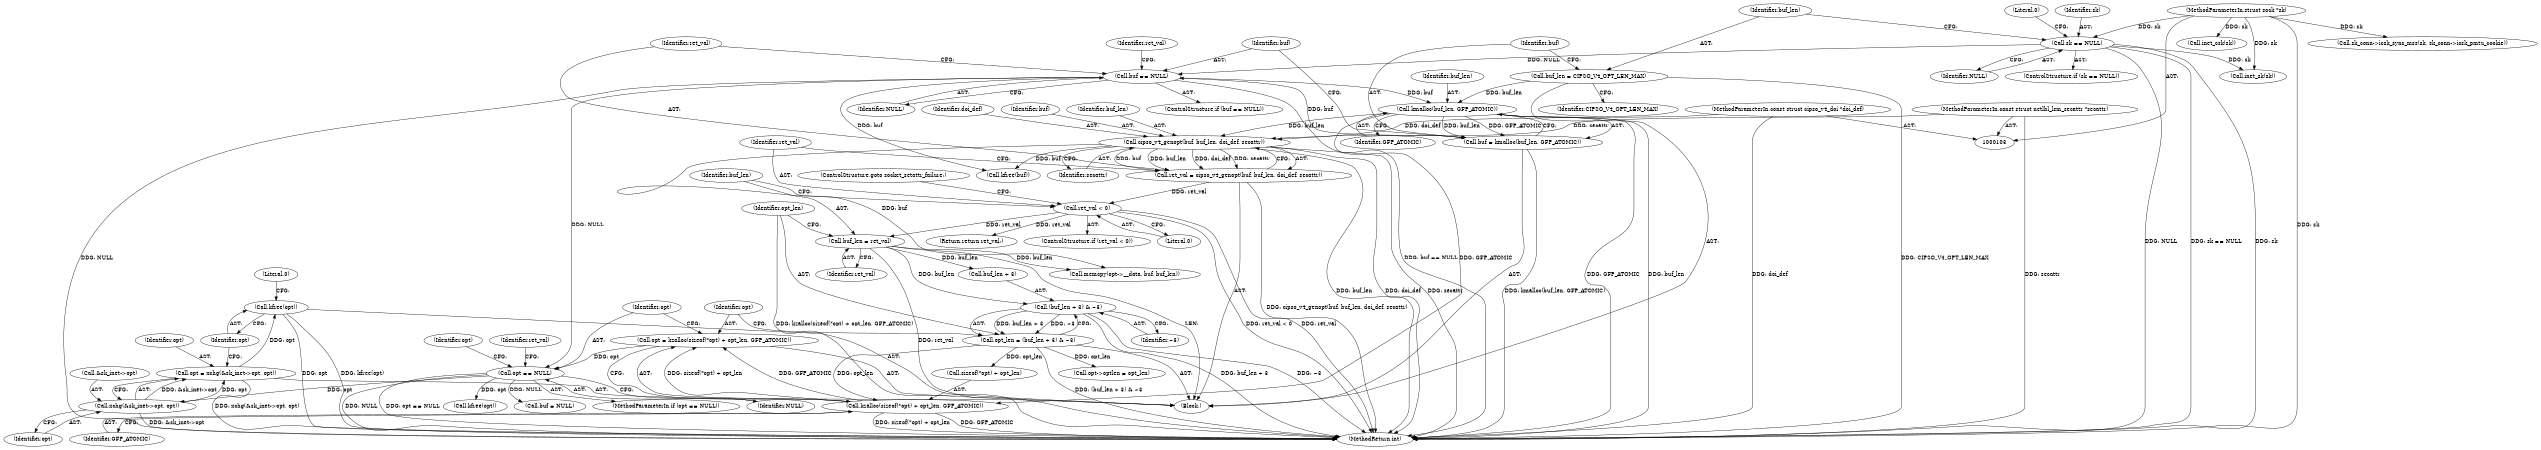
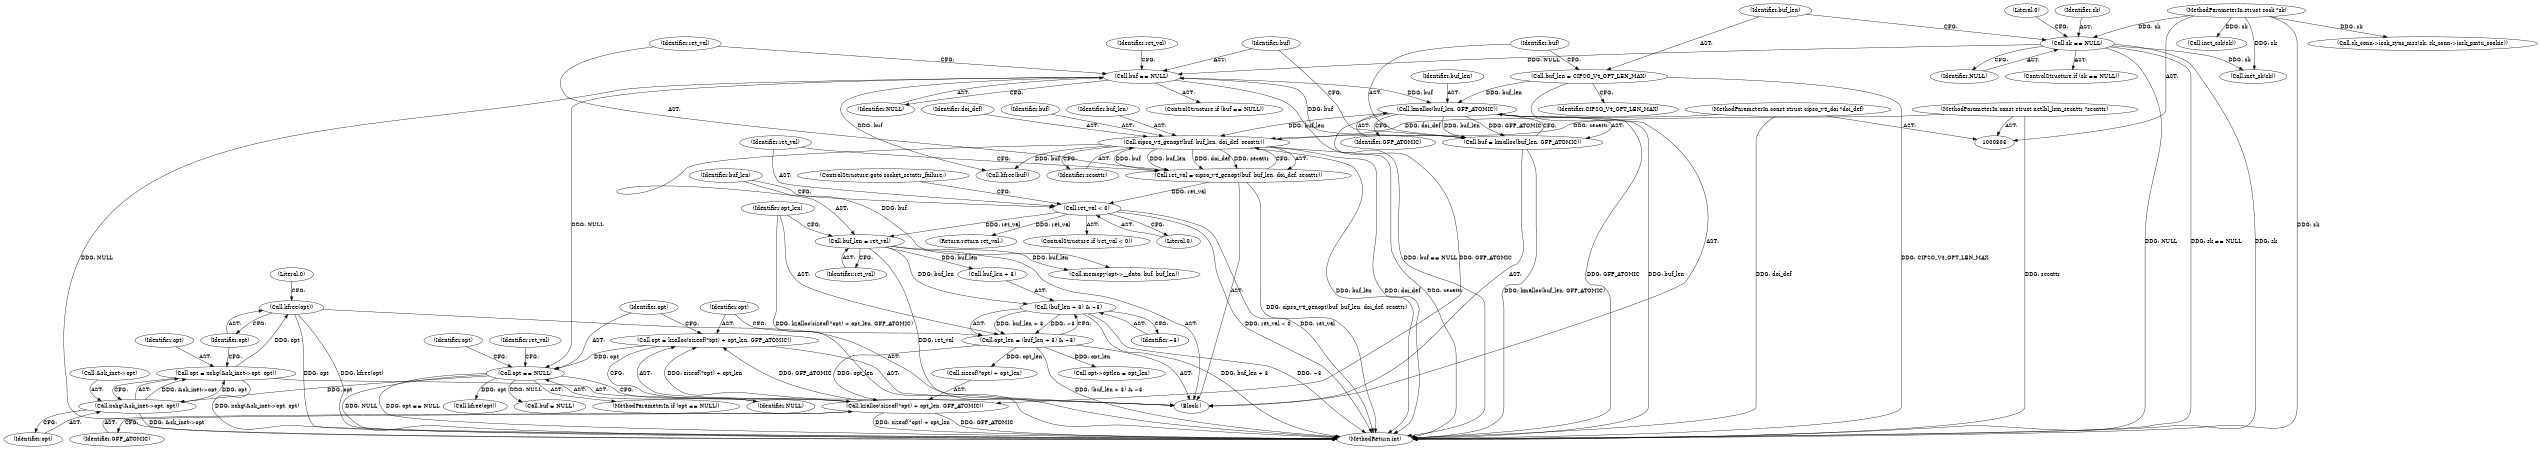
node "1000103": label "1000103" -> "1000803"
edge "(Call,buf_len = ret_val)" -> "(Block,)": label "LEN: " -> "AST: "
